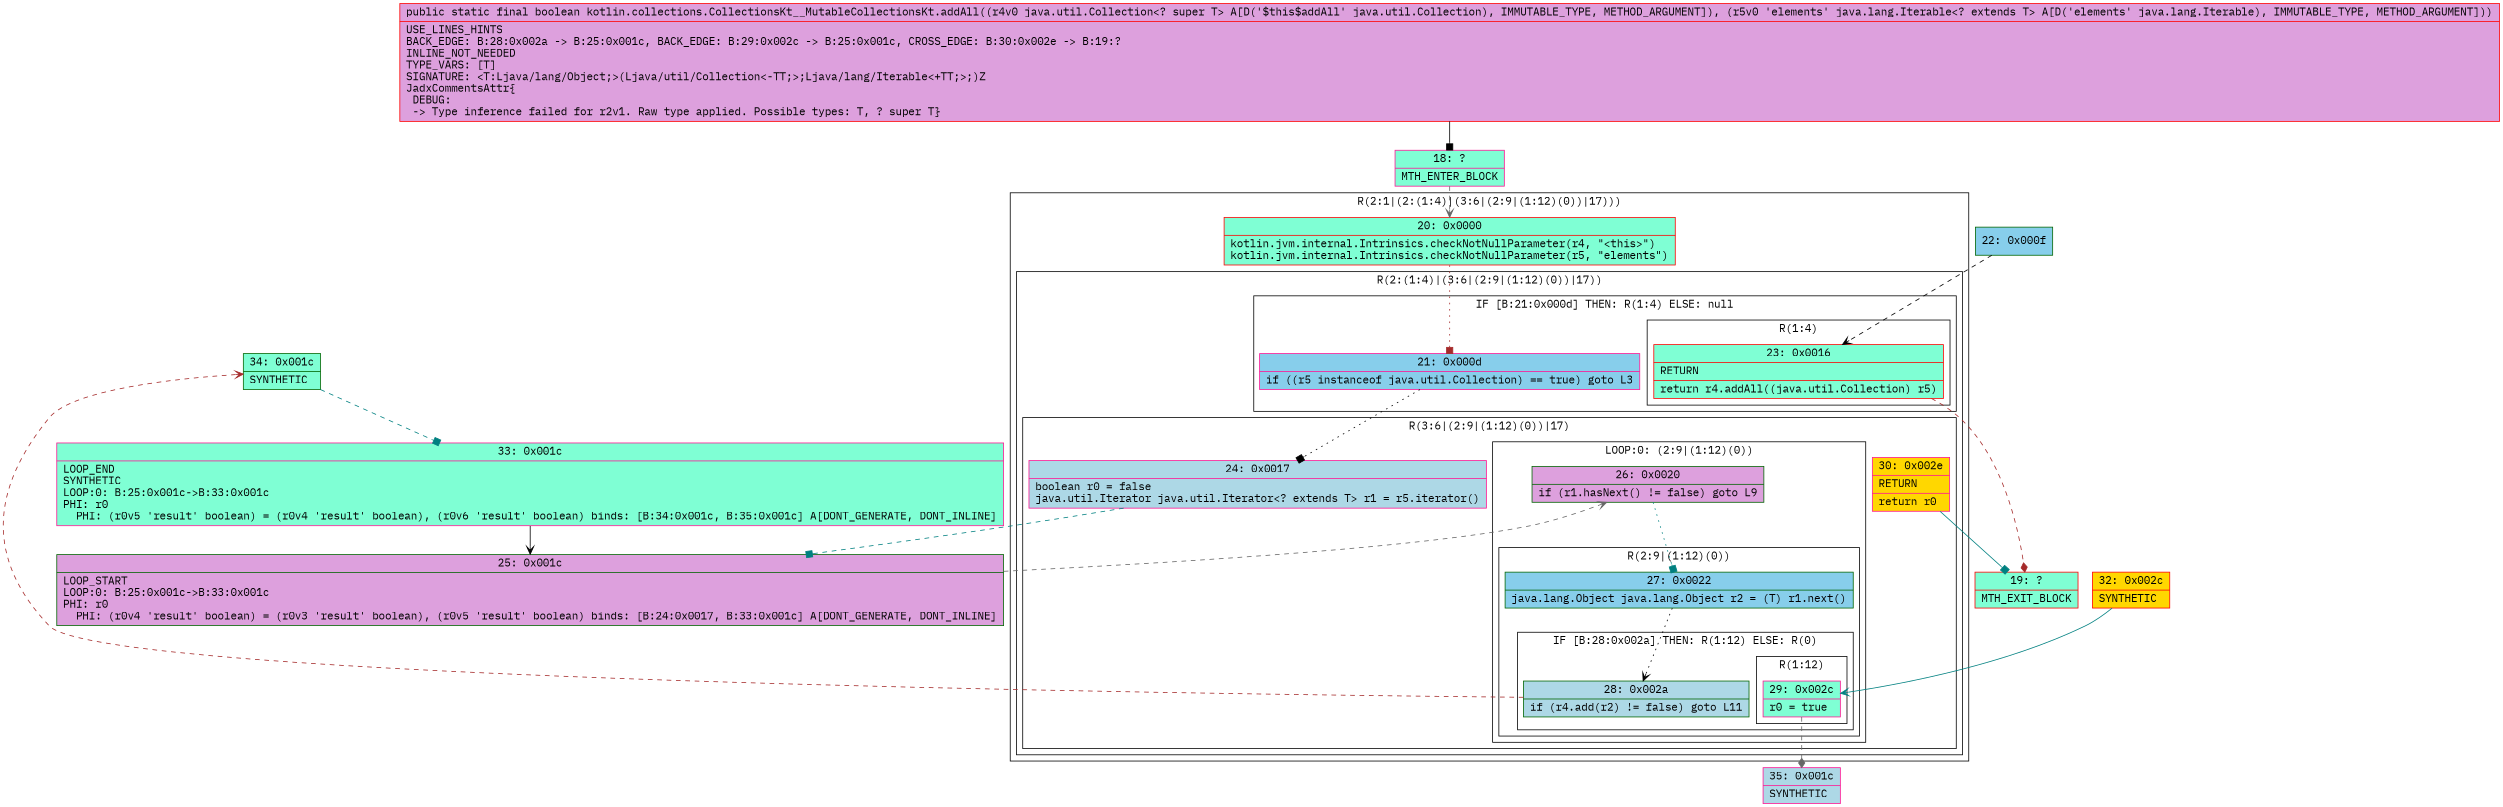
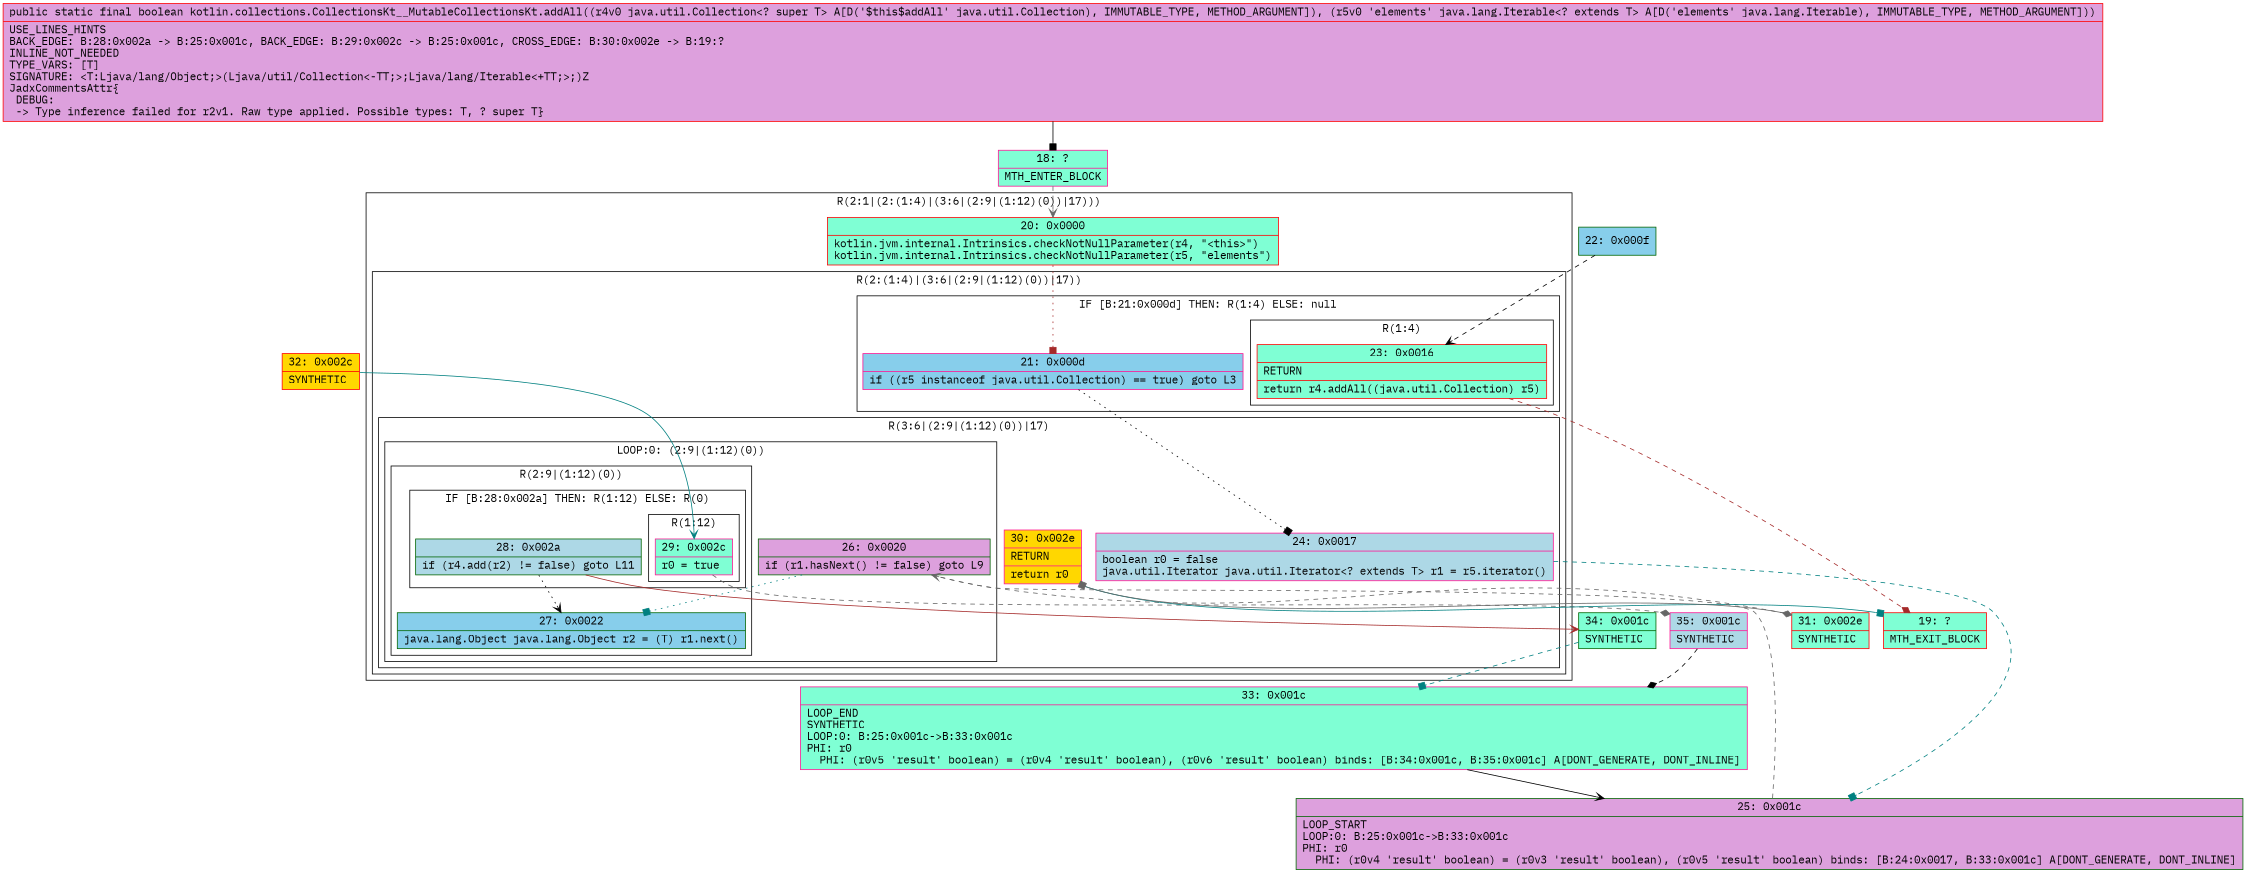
node "31: 0x002e": added
edge "27: 0x0022" -> "28: 0x002a": reversed
edge "35: 0x001c" -> "33: 0x001c": added
edge "28: 0x002a" -> "34: 0x001c": style dashed -> solid
